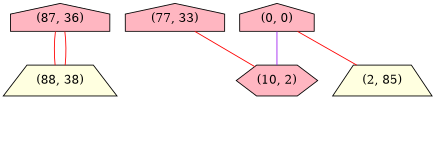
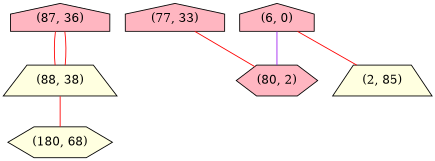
node "(0, 0)": label "(0, 0)" -> "(6, 0)"
node "(10, 2)": label "(10, 2)" -> "(80, 2)"
node "(180, 68)": added
